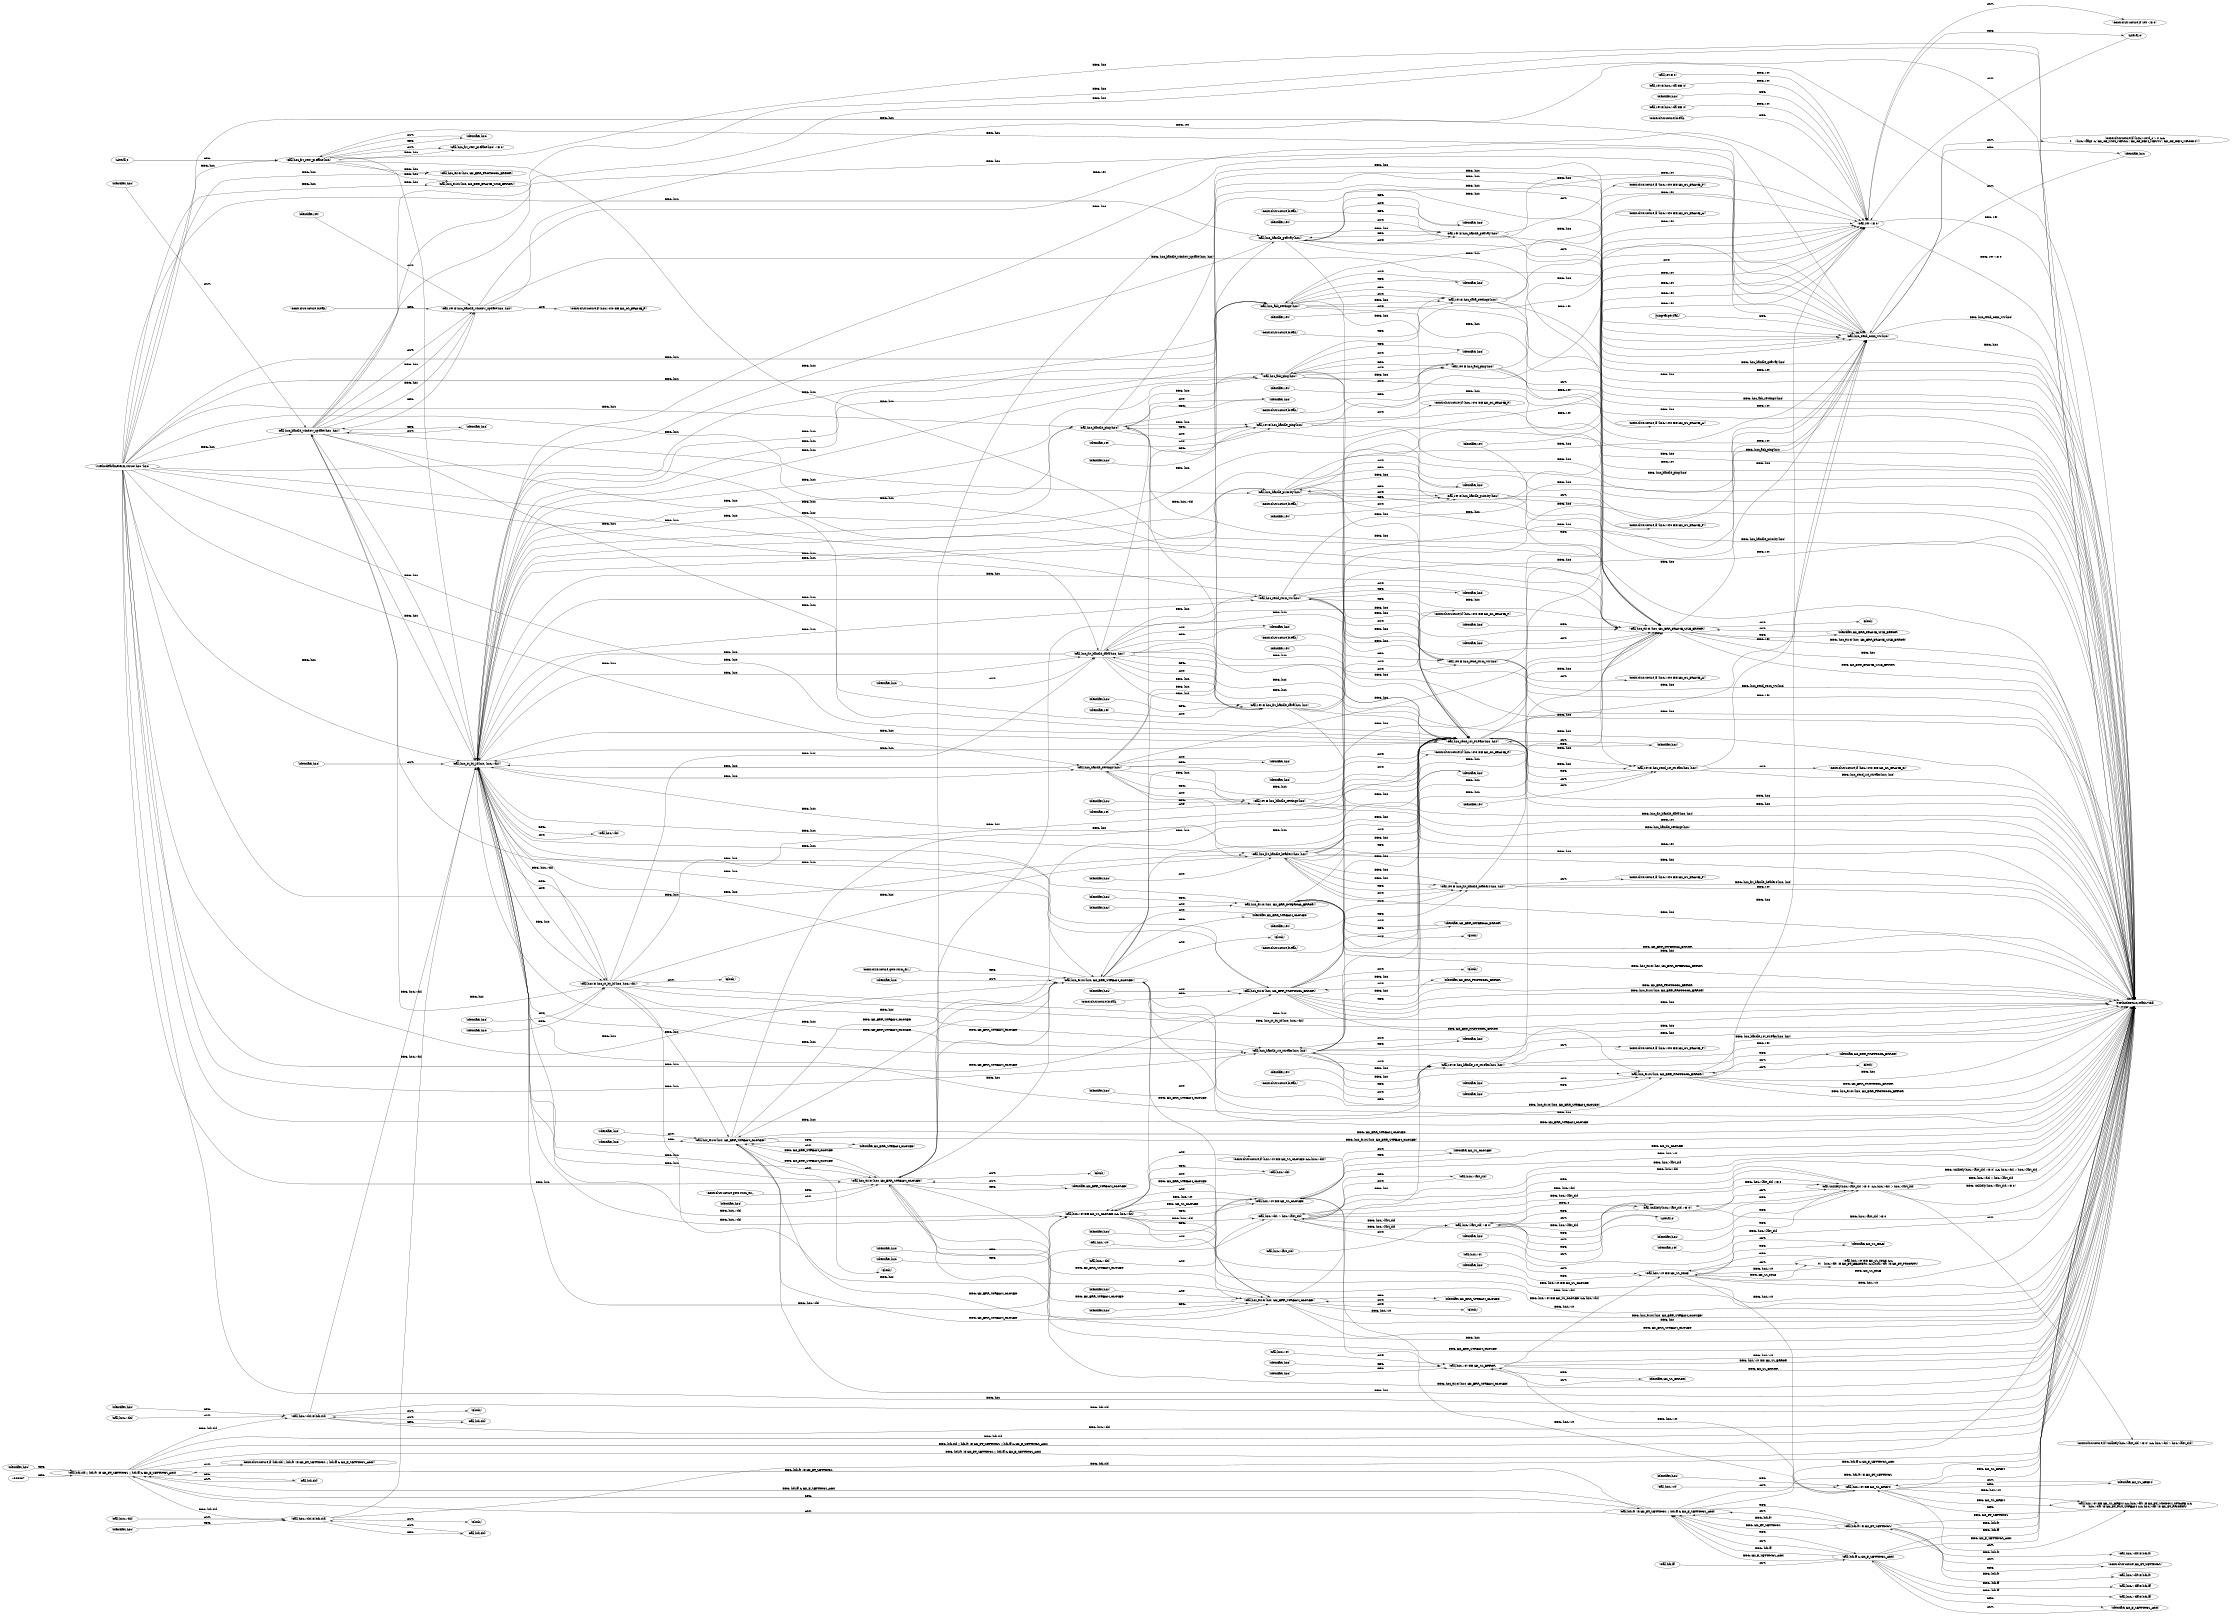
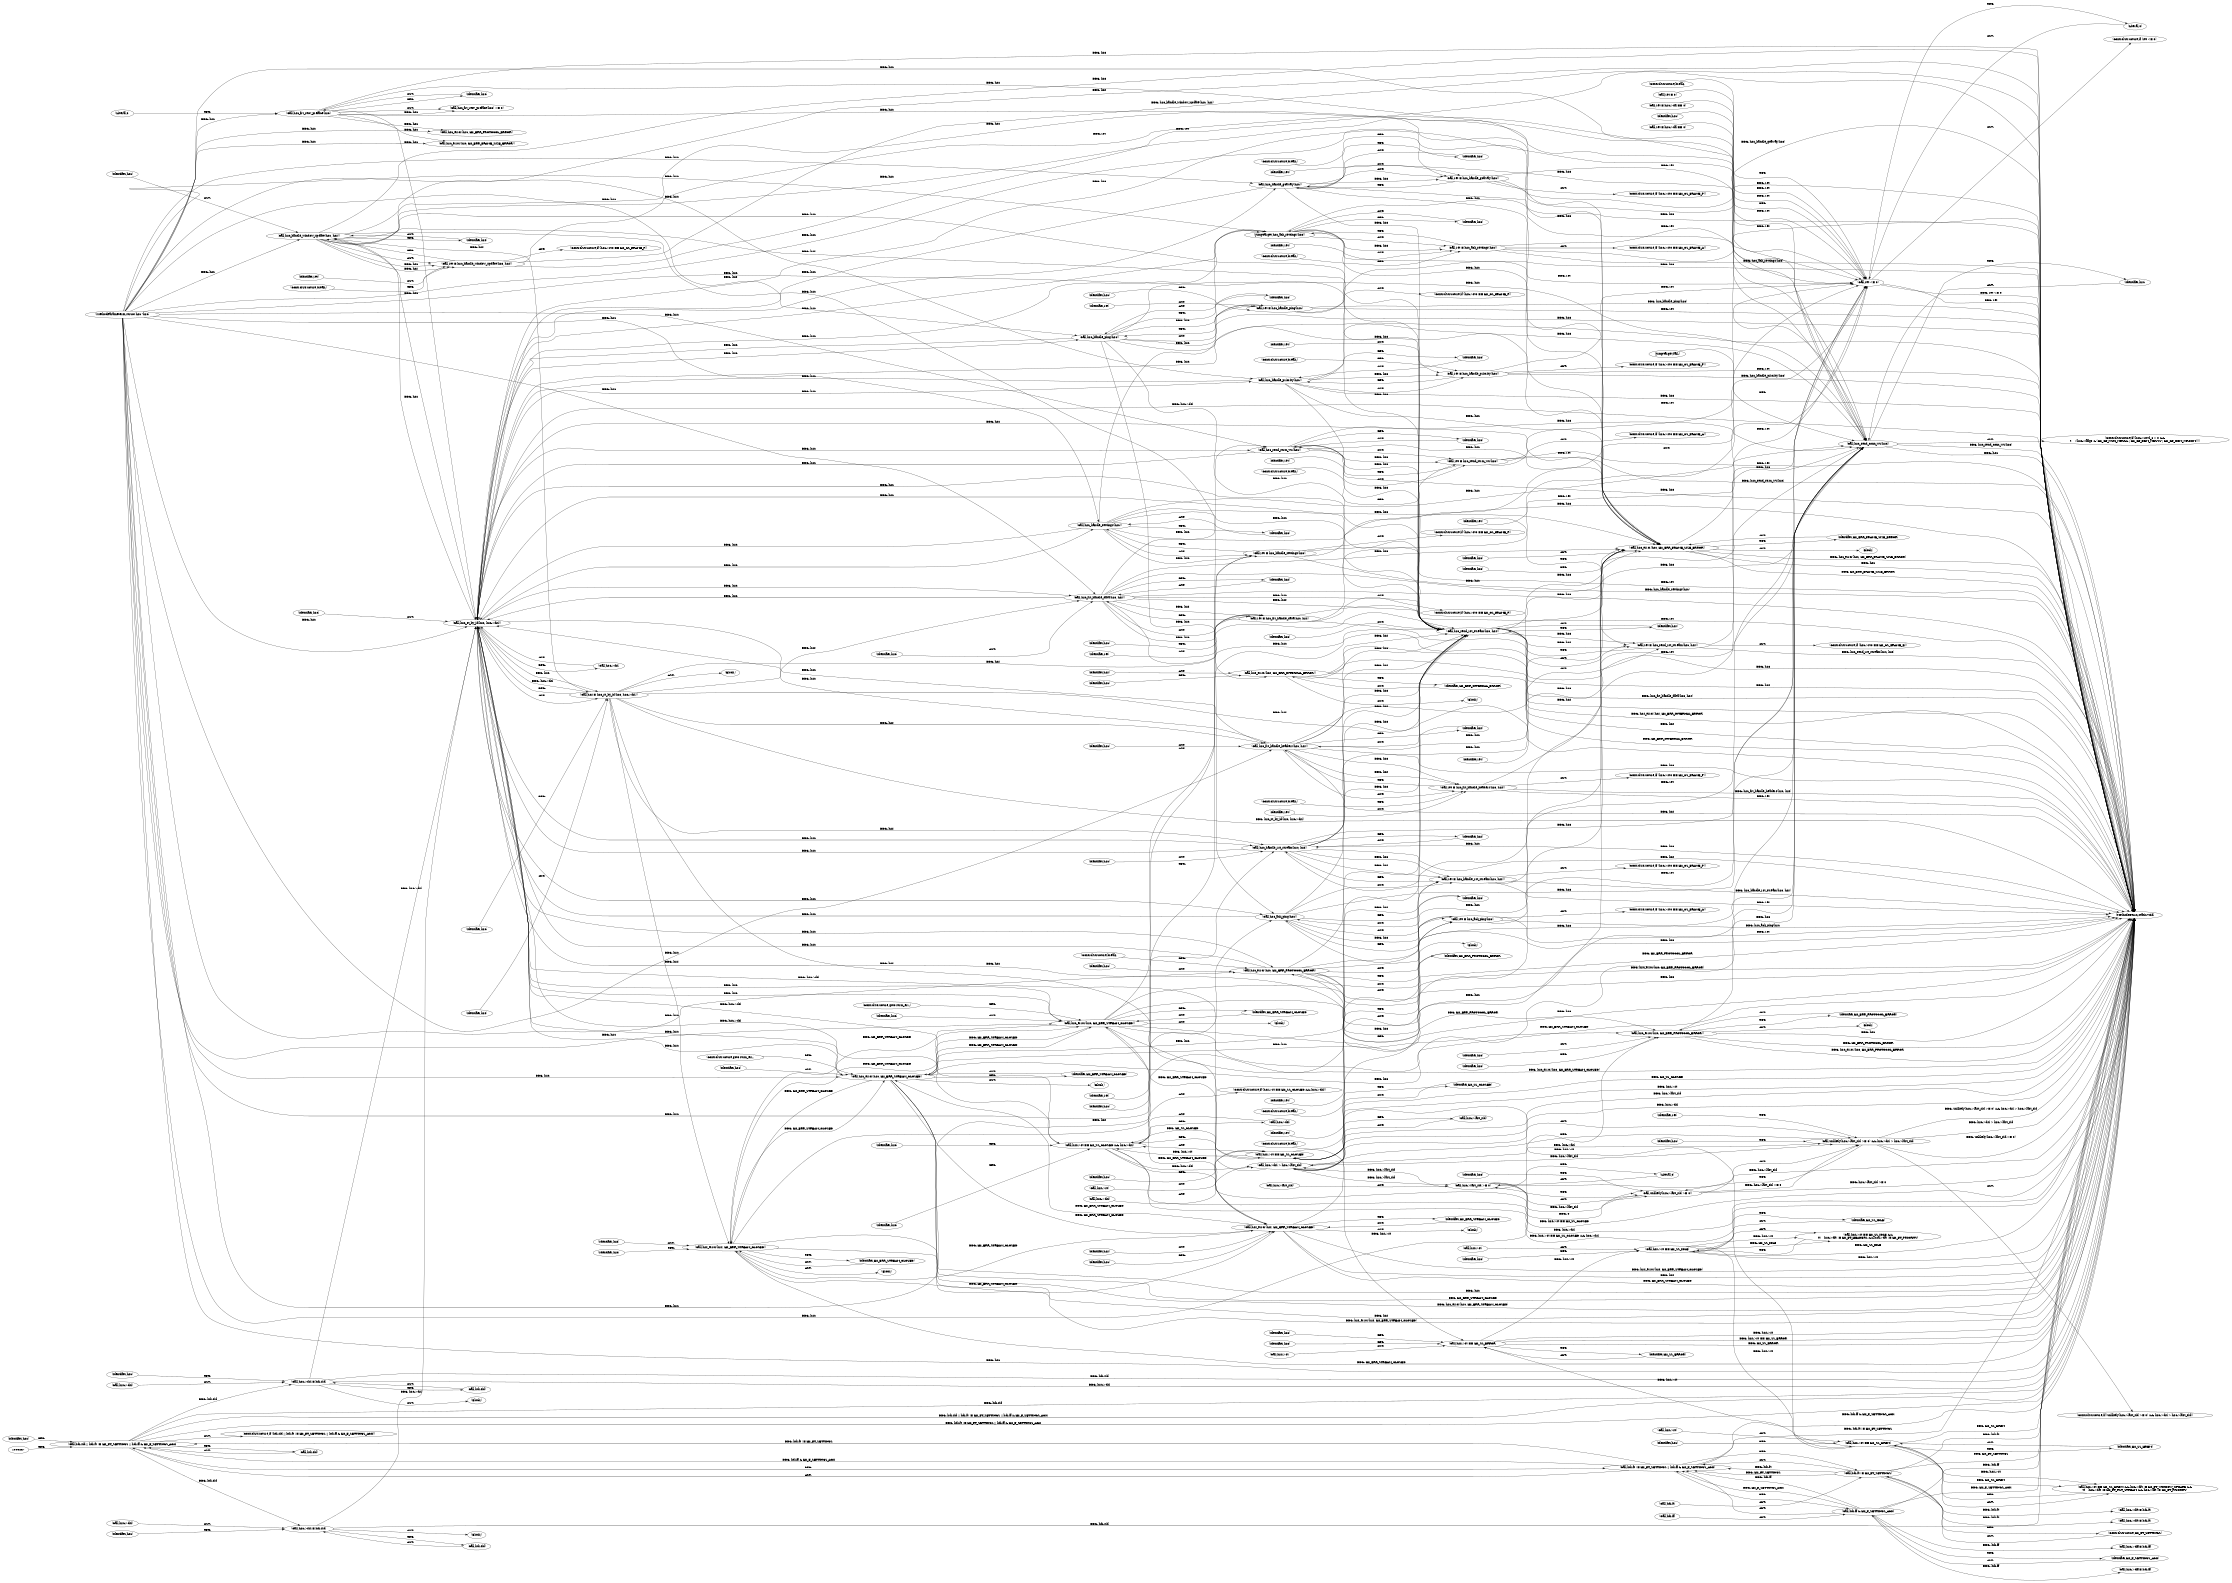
node "(Call,ret = h2c_data_settings(h2c))": label "(Call,ret = h2c_data_settings(h2c))" -> "(Call,ret = h2c_ack_settings(h2c))"
node "(Call,h2c_ack_settings(h2c))": label "(Call,h2c_ack_settings(h2c))" -> "(JumpTarget,h2c_ack_settings(h2c))"
node "(Call,hdr.ft)": added
